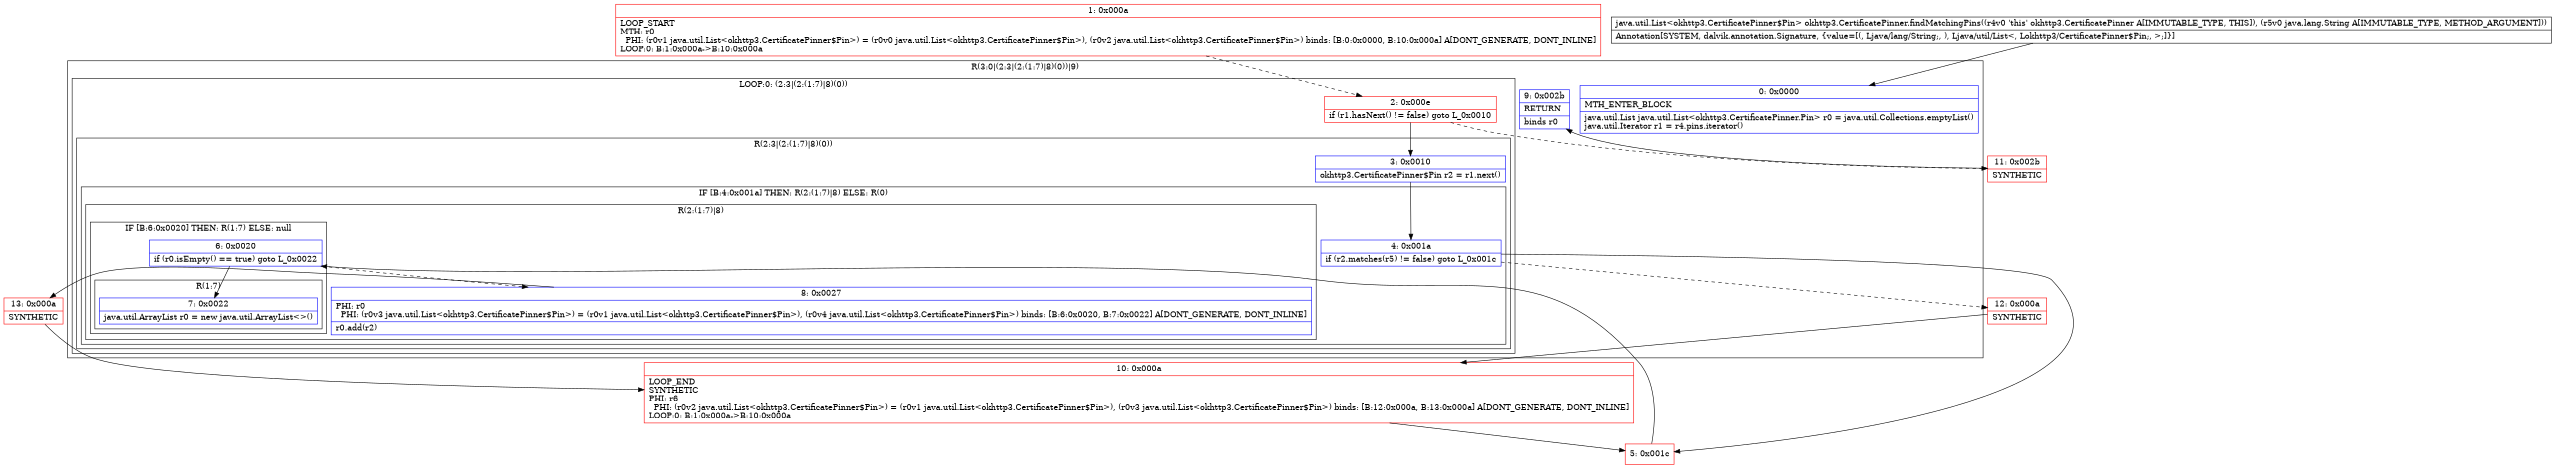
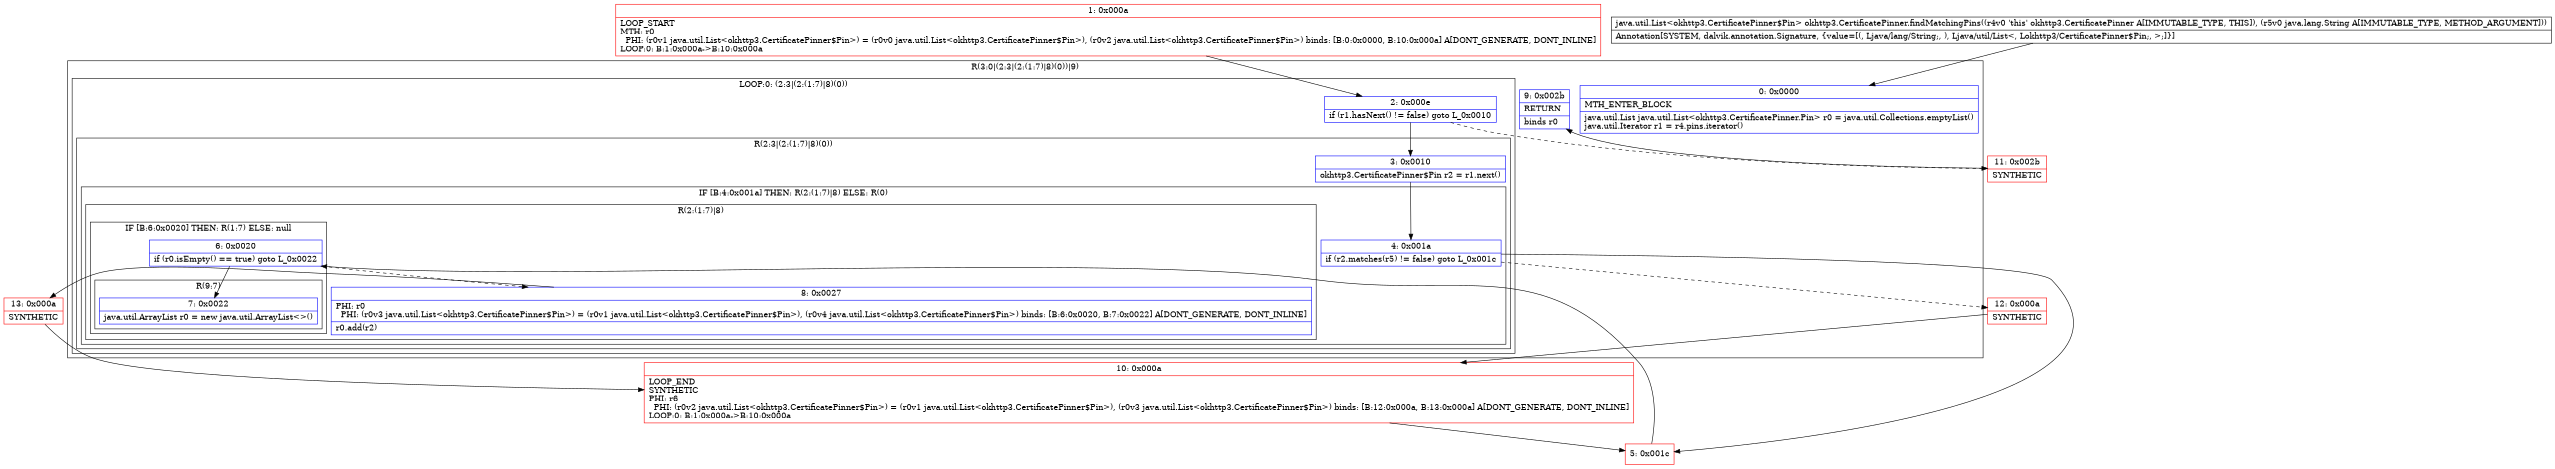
edge "1: 0x000a" -> "2: 0x000e": style dashed -> solid
node "2: 0x000e": color red -> blue
cluster "R(1:7)": label "R(1:7)" -> "R(9:7)"
